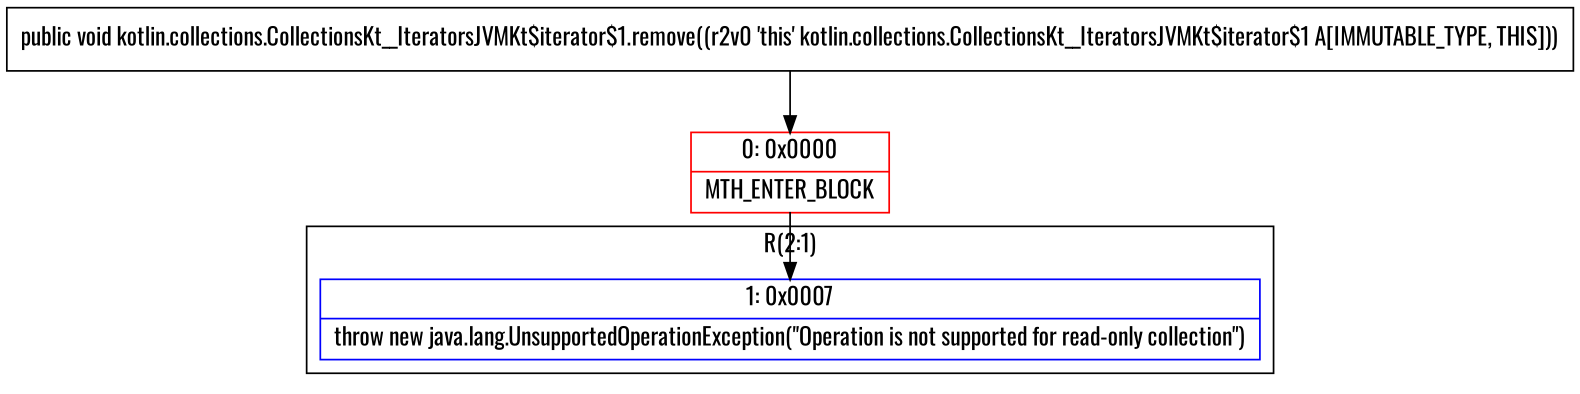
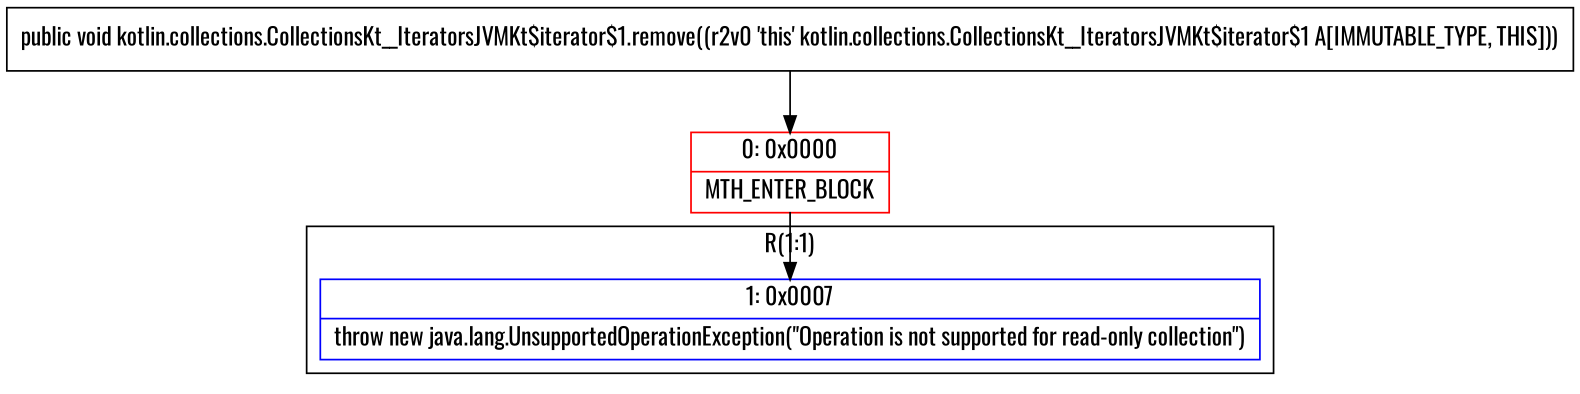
cluster "R(2:1)": label "R(2:1)" -> "R(1:1)"
